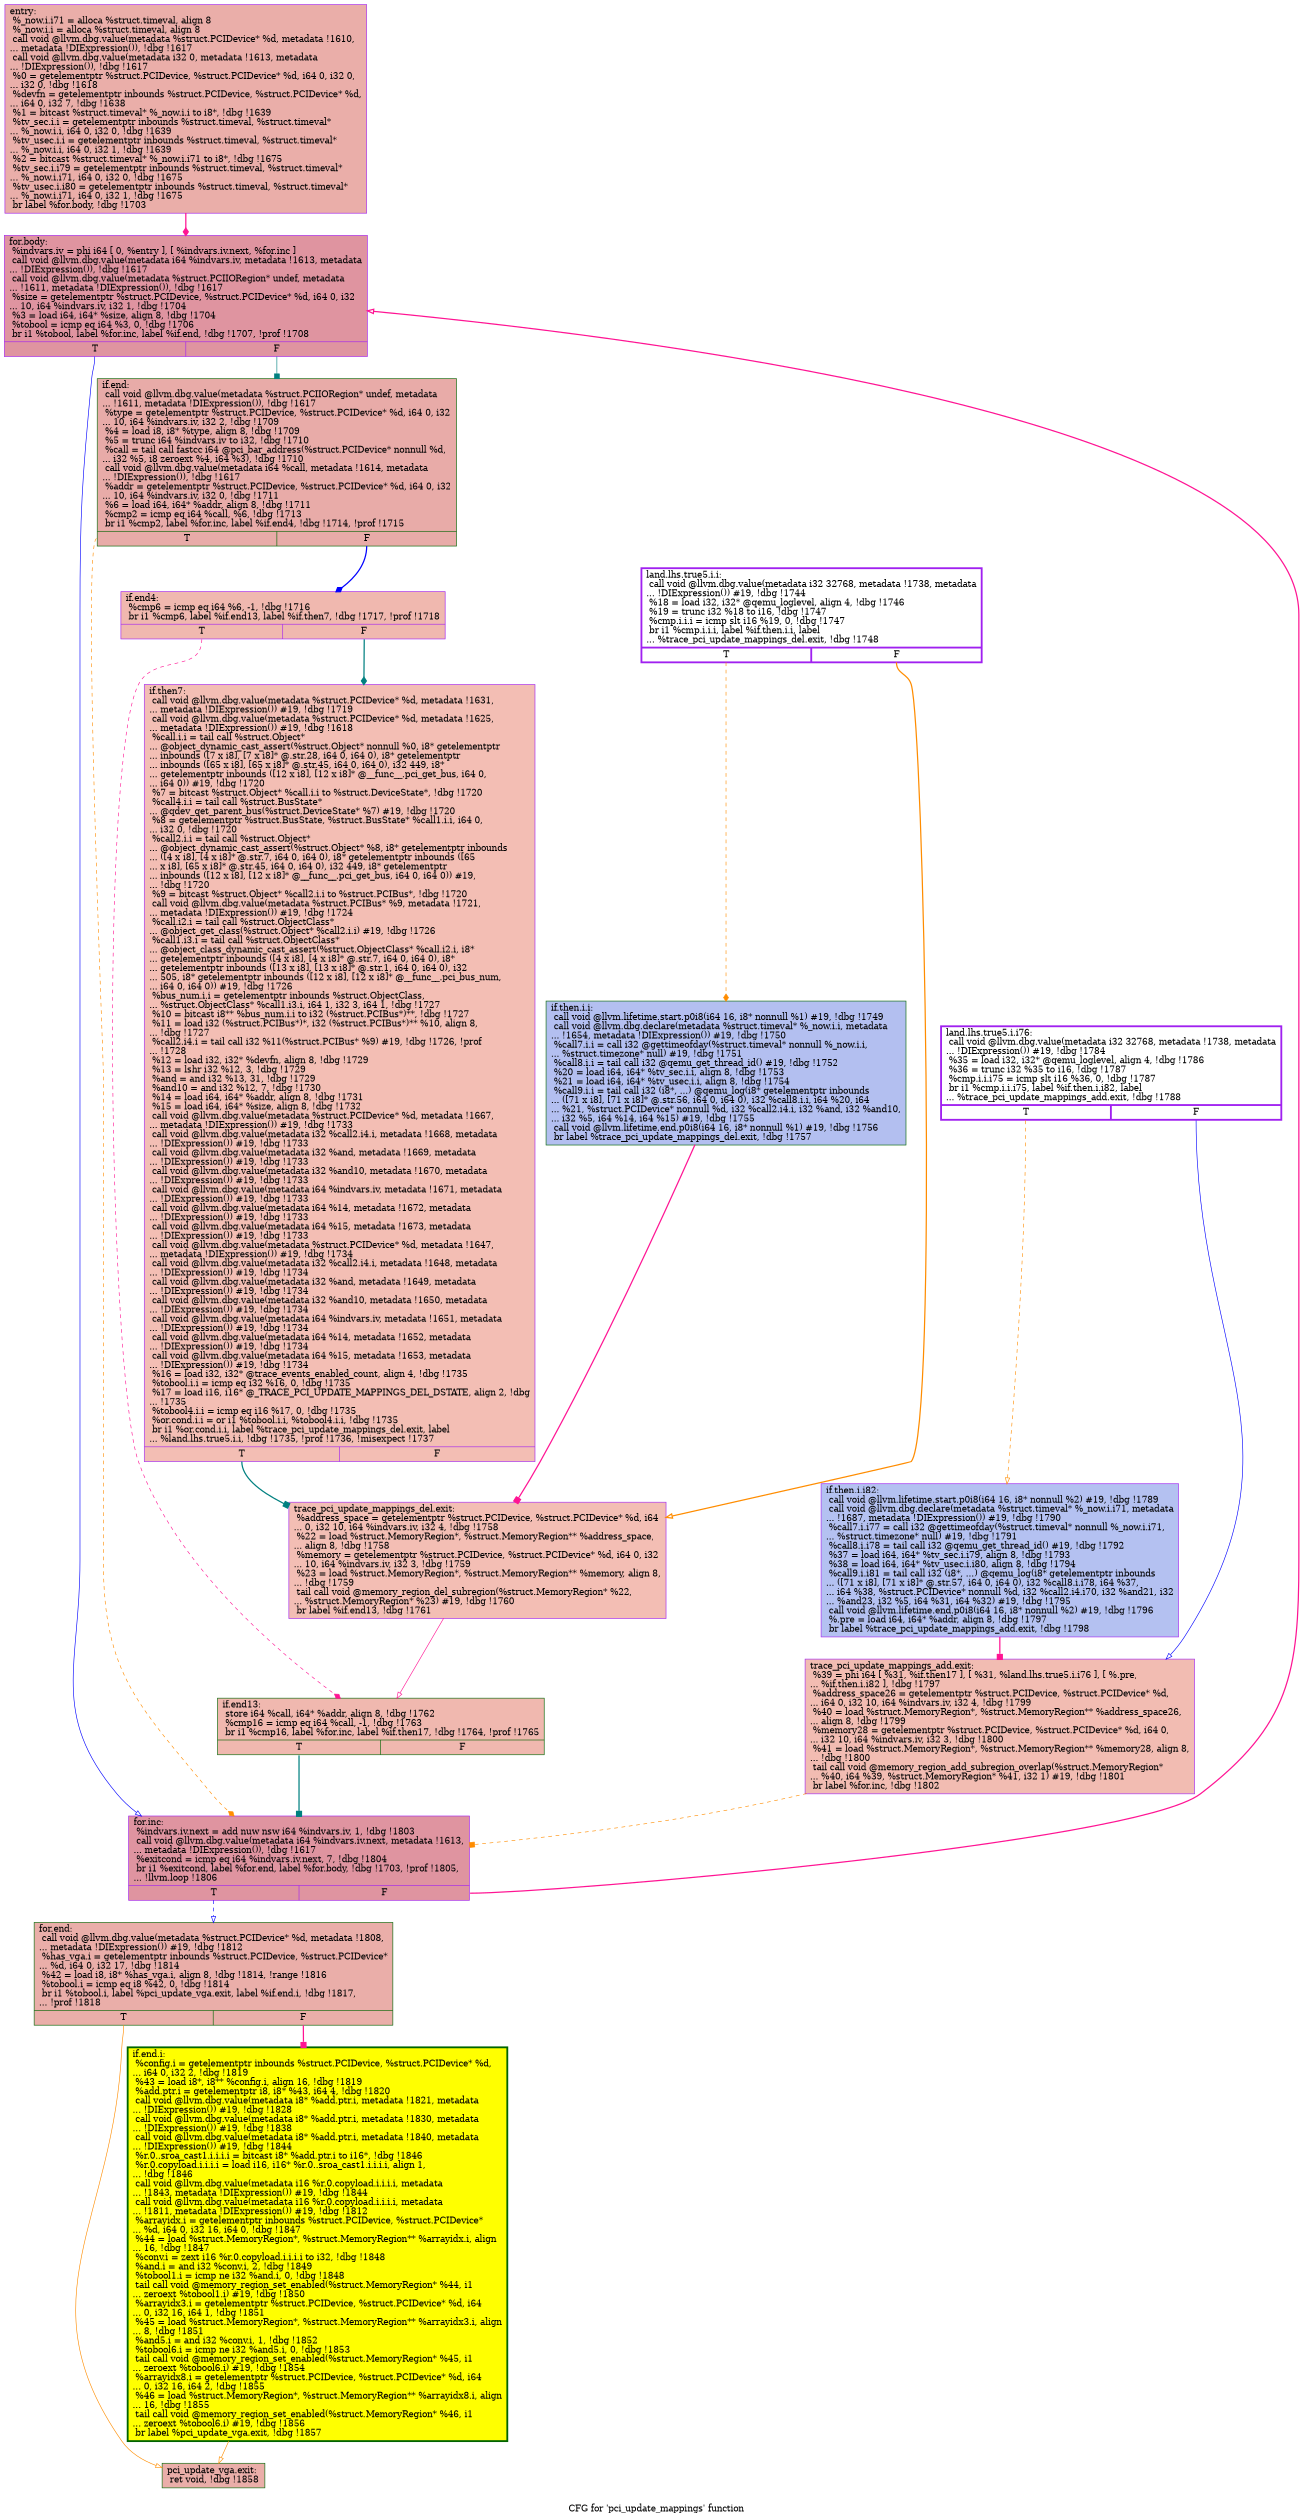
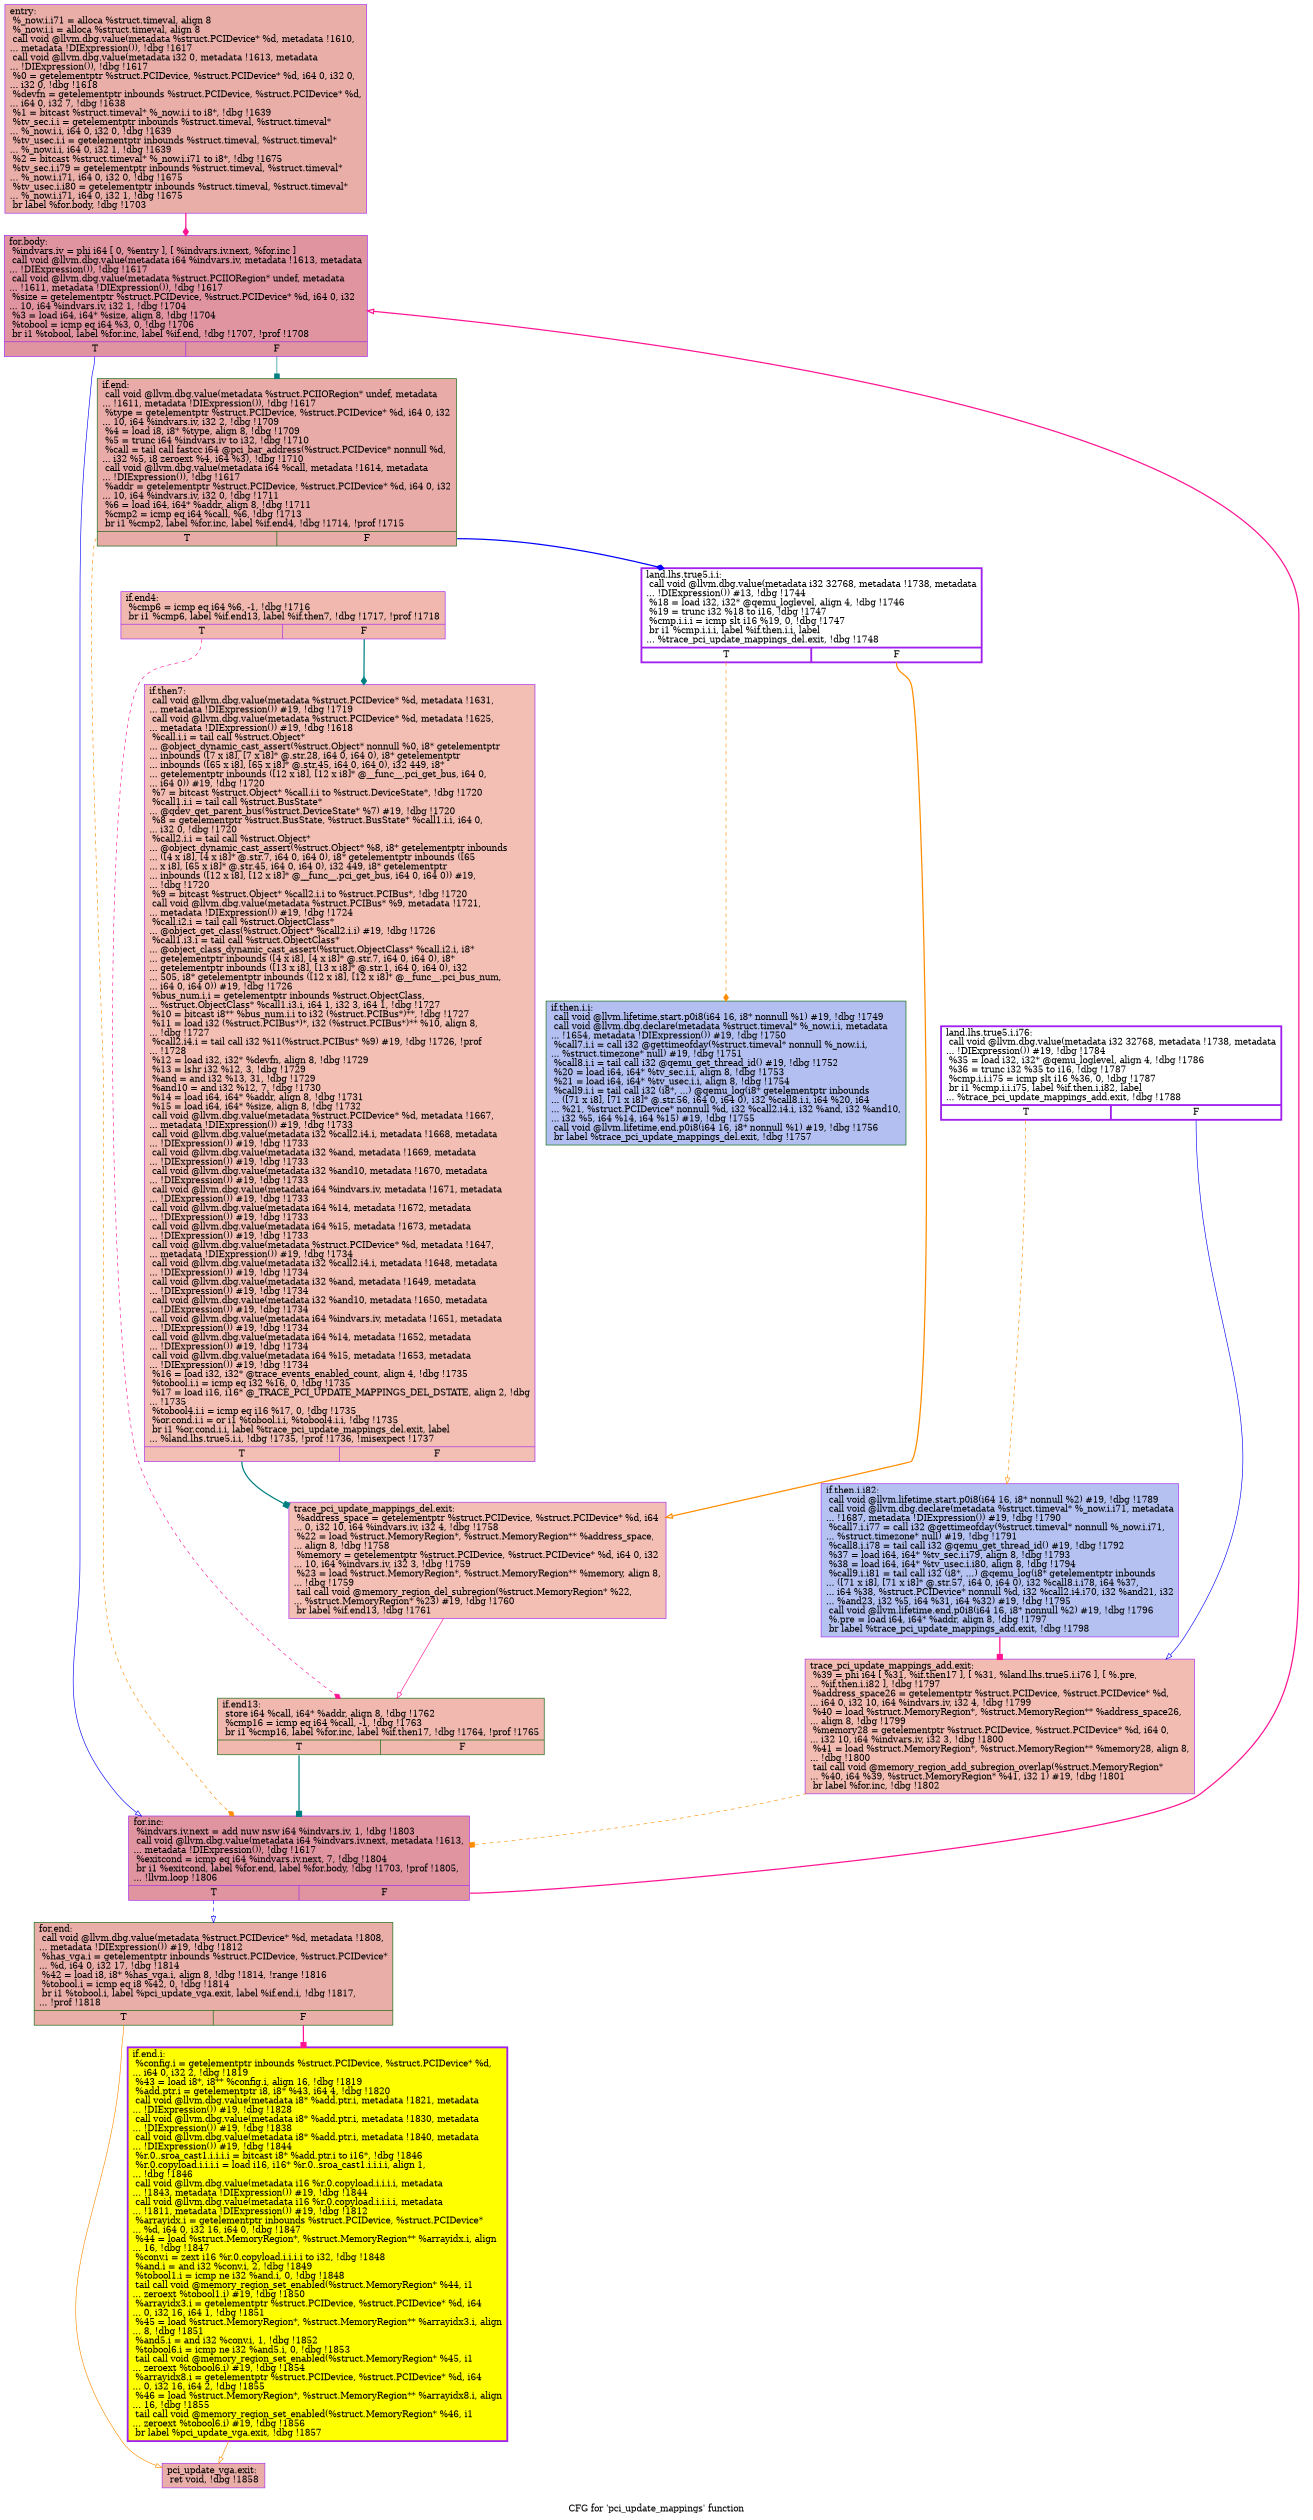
edge "if.end:" -> "if.end4:": now "if.end:" -> "land.lhs.true5.i.i:"
node "land.lhs.true5.i.i:": text "... !DIExpression()) #19, !dbg !1744" -> "... !DIExpression()) #13, !dbg !1744"
node "if.then7:": text "%call4.i.i = tail call %struct.BusState*" -> "%call1.i.i = tail call %struct.BusState*"
edge "if.then.i.i:" -> "trace_pci_update_mappings_del.exit:": removed
node "if.end.i:": color darkgreen -> purple
node "pci_update_vga.exit:": color darkgreen -> purple
